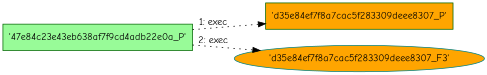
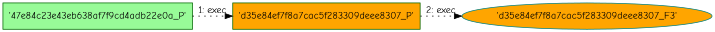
edge "'47e84c23e43eb638af7f9cd4adb22e0a_P'" -> "'d35e84ef7f8a7cac5f283309deee8307_F3'": now "'d35e84ef7f8a7cac5f283309deee8307_P'" -> "'d35e84ef7f8a7cac5f283309deee8307_F3'"
